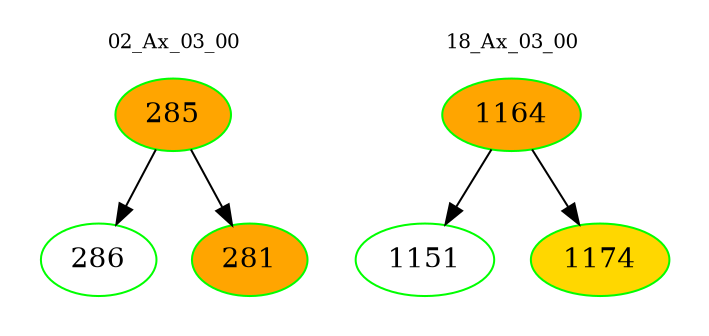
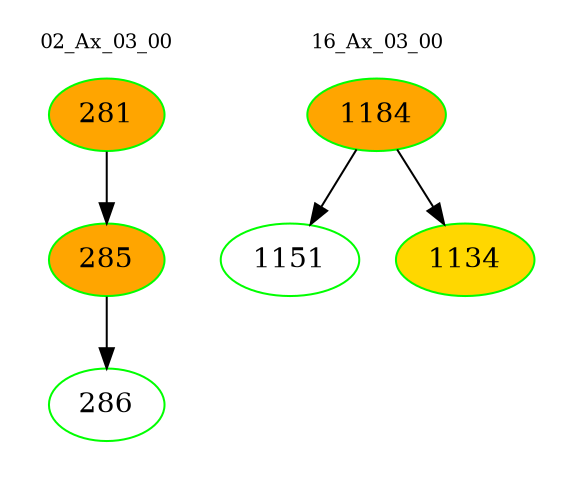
cluster "18_Ax_03_00": label "18_Ax_03_00" -> "16_Ax_03_00"
node "1164": label "1164" -> "1184"
edge "285" -> "281": reversed
node "1174": label "1174" -> "1134"
